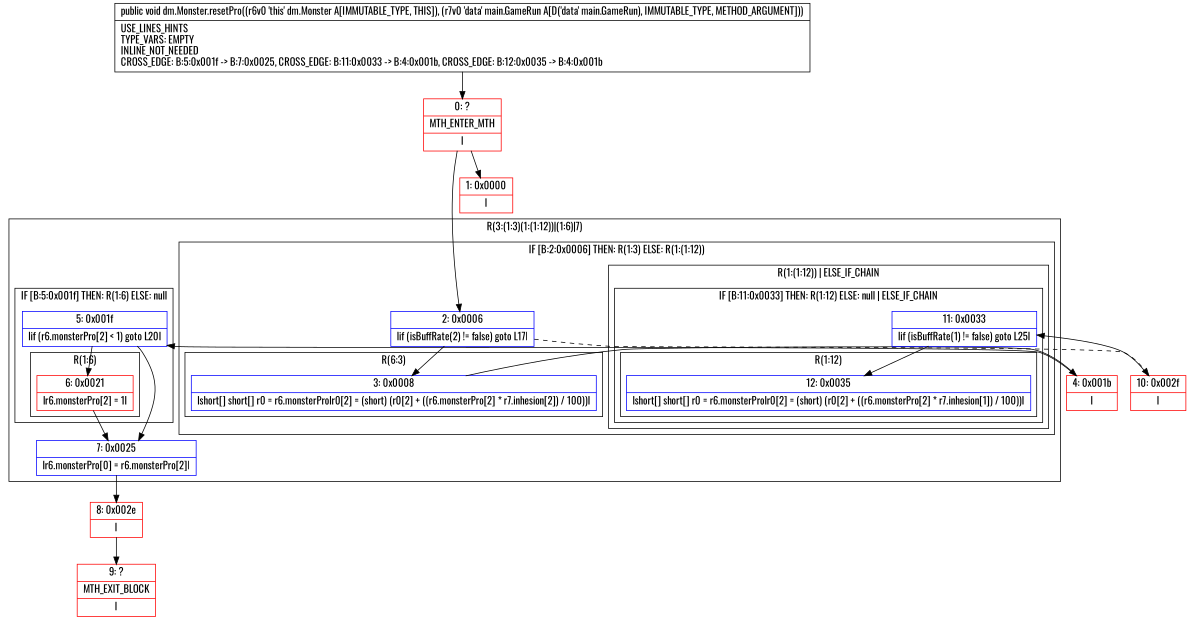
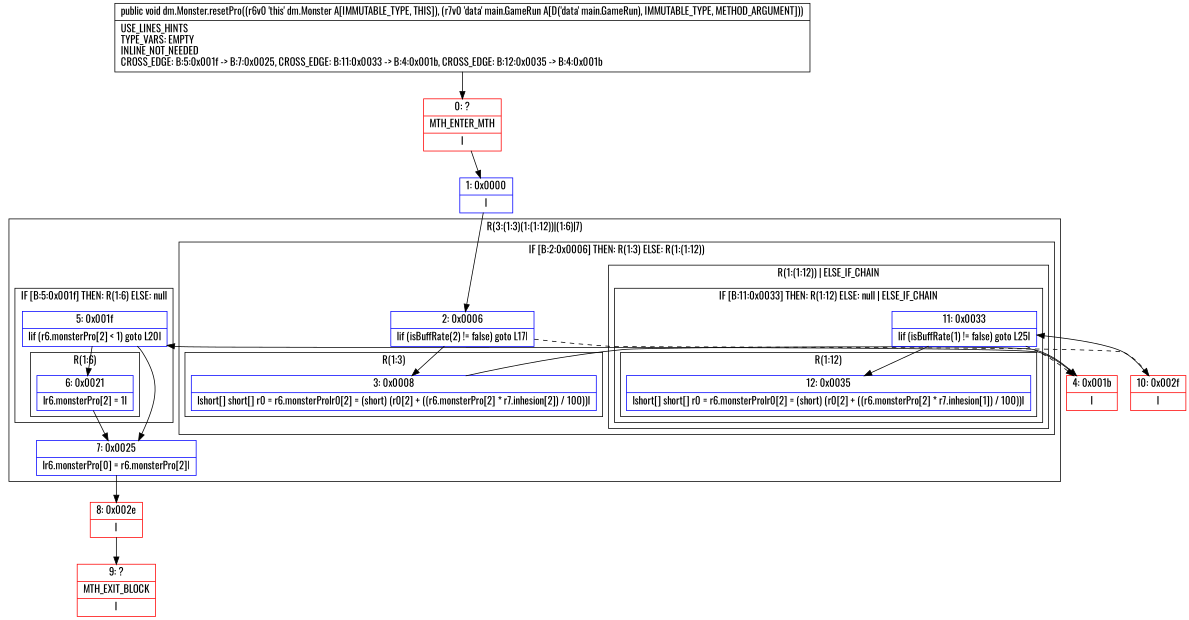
node "1: 0x0000": color red -> blue
edge "0: ?" -> "2: 0x0006": now "1: 0x0000" -> "2: 0x0006"
edge "11: 0x0033" -> "4: 0x001b": added
cluster "R(6:3)": label "R(6:3)" -> "R(1:3)"
node "6: 0x0021": color red -> blue
